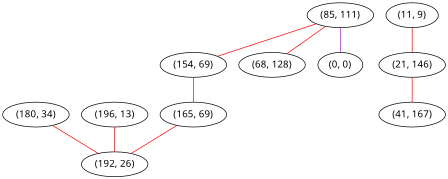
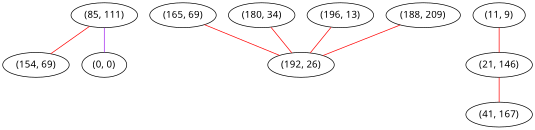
node "(188, 209)": added
node "(68, 128)": removed
edge "(154, 69)" -- "(165, 69)": removed
